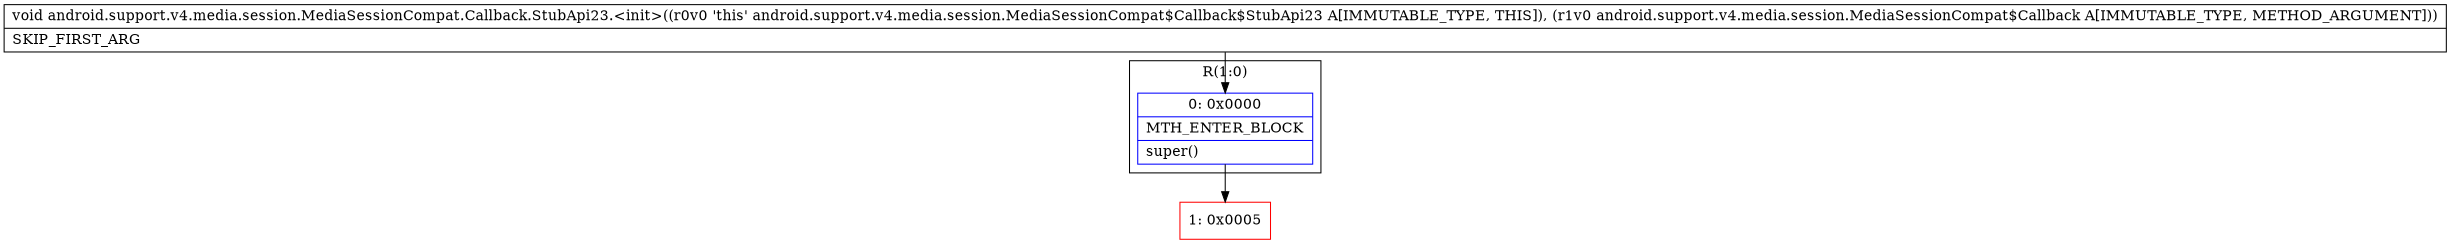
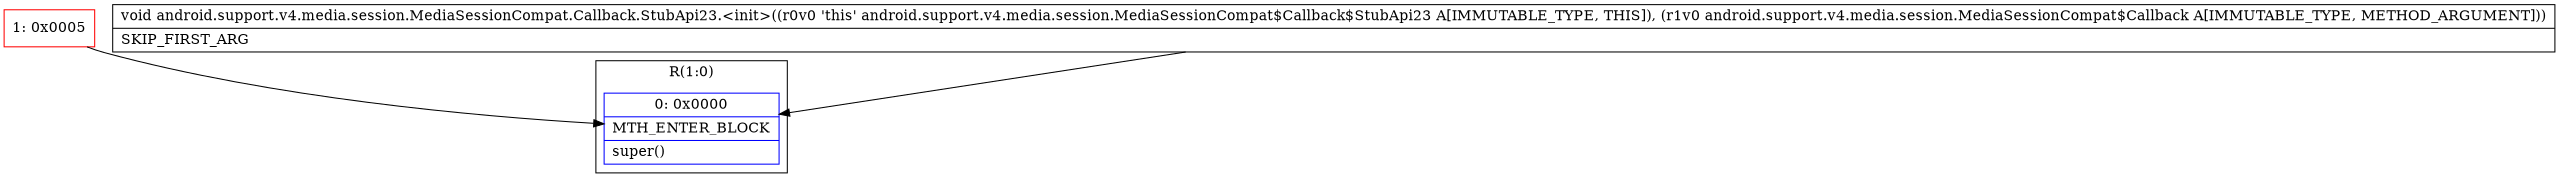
edge "0: 0x0000" -> "1: 0x0005": reversed
